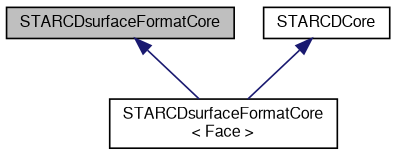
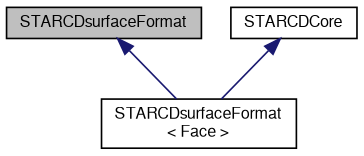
node "STARCDsurfaceFormatCore": label "STARCDsurfaceFormatCore" -> "STARCDsurfaceFormat"
node "STARCDsurfaceFormatCore < Face >": label "STARCDsurfaceFormatCore < Face >" -> "STARCDsurfaceFormat < Face >"
